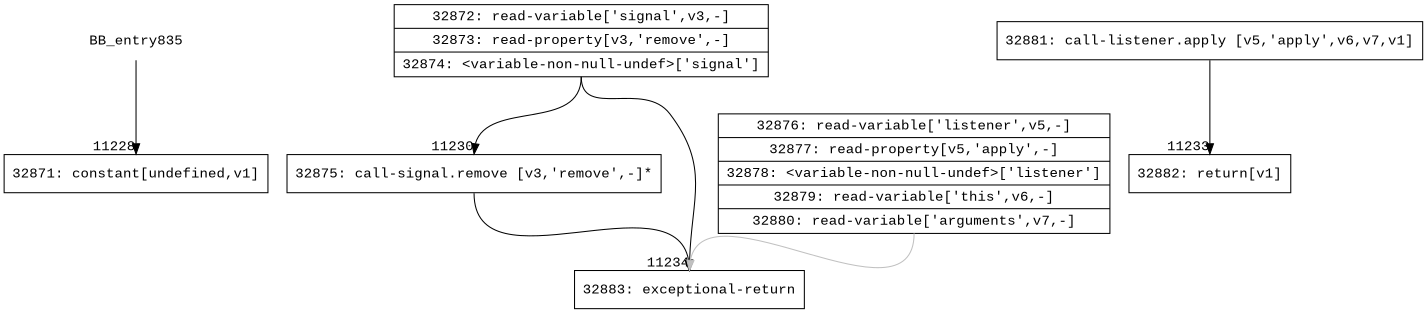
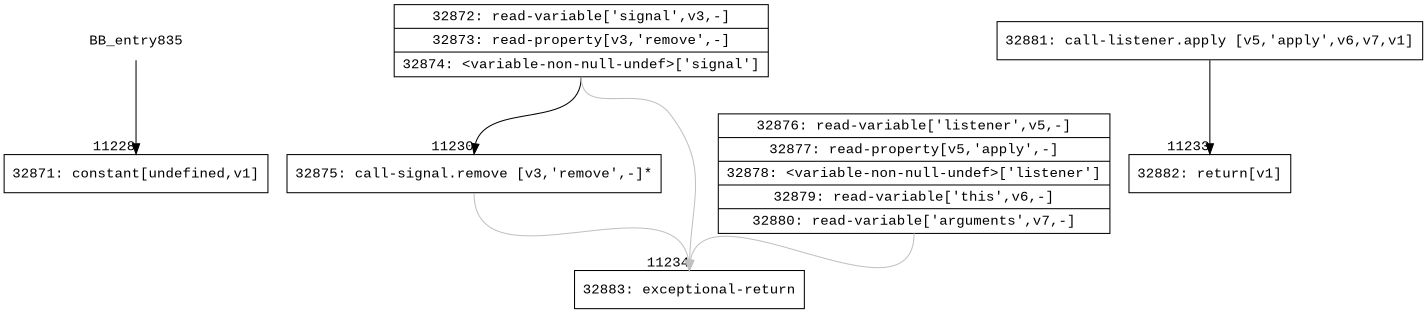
edge "32872: read-variable['signal',v3,-]" -> "32883: exceptional-return": color black -> gray
edge "32875: call-signal.remove [v3,'remove',-]*" -> "32883: exceptional-return": color black -> gray
